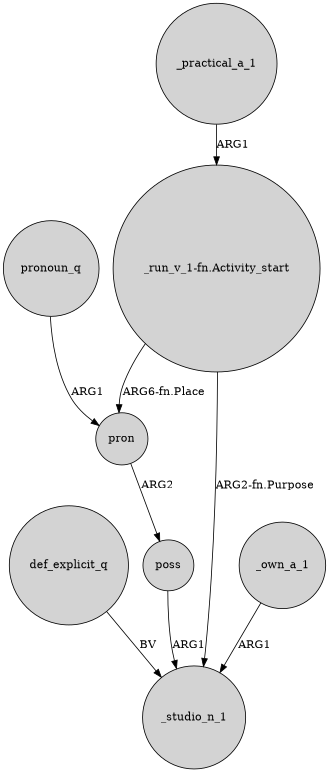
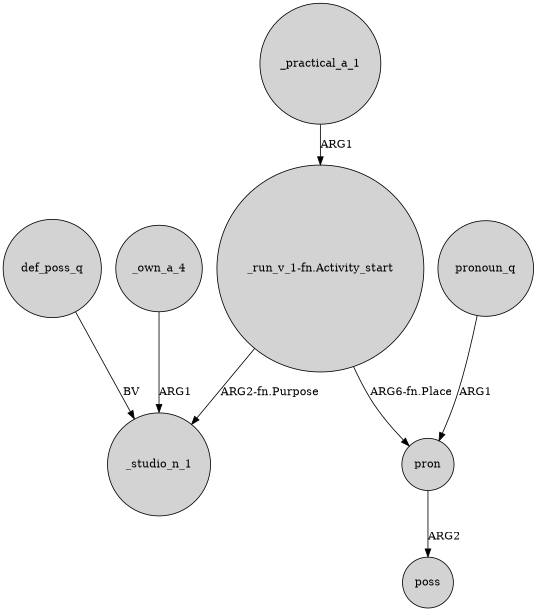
node "def_explicit_q": label "def_explicit_q" -> "def_poss_q"
node "_own_a_1": label "_own_a_1" -> "_own_a_4"
edge "poss" -> "_studio_n_1": removed, label "ARG1"
